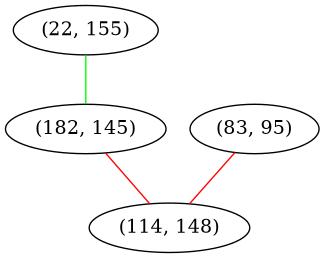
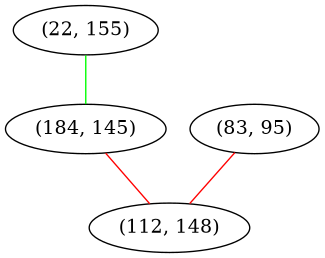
node "(182, 145)": label "(182, 145)" -> "(184, 145)"
node "(114, 148)": label "(114, 148)" -> "(112, 148)"
